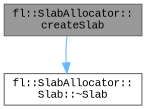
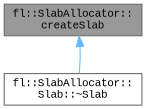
edge "fl::SlabAllocator:: createSlab" -> "fl::SlabAllocator:: Slab::~Slab": reversed
